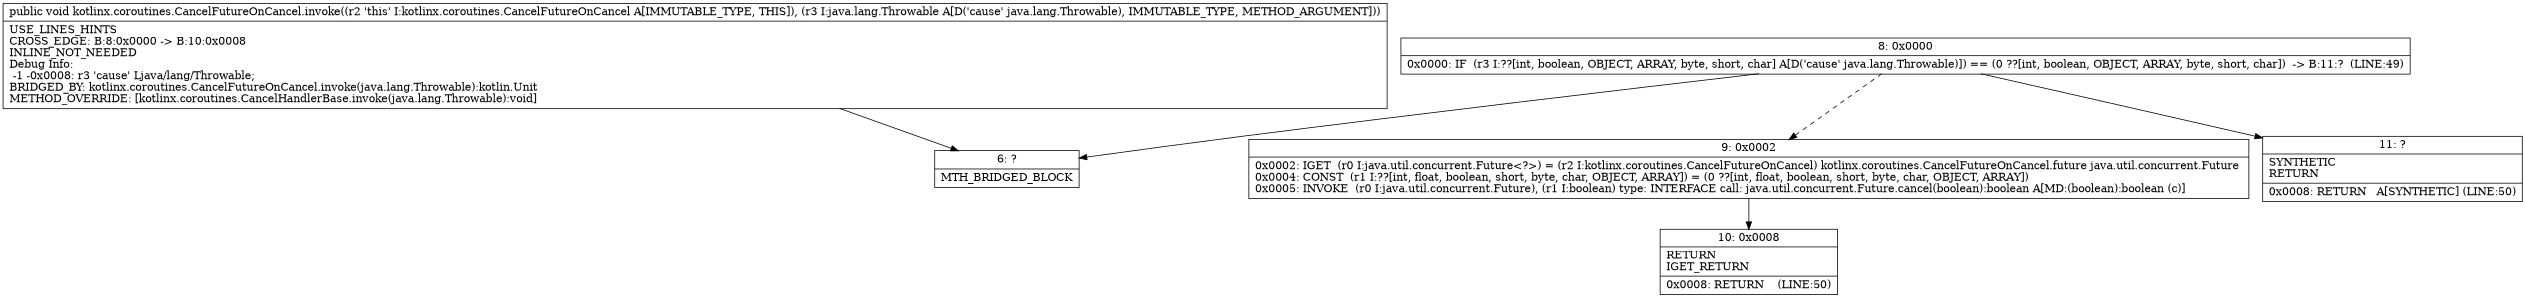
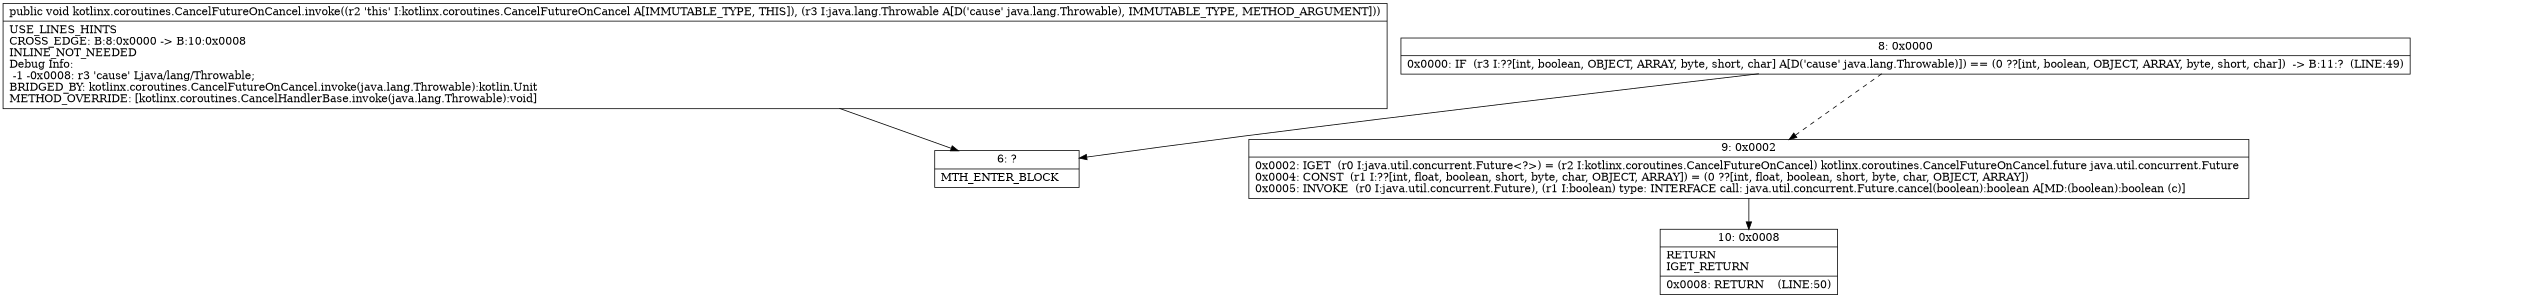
node "11: ?": removed
node "6: ?": text "MTH_BRIDGED_BLOCK" -> "MTH_ENTER_BLOCK"
